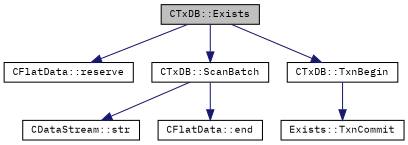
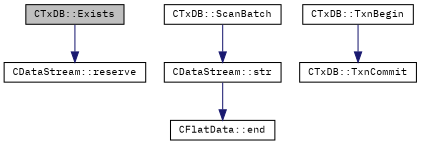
edge "CTxDB::Exists" -> "CTxDB::ScanBatch": removed
edge "CTxDB::Exists" -> "CTxDB::TxnBegin": removed
node "CFlatData::reserve": label "CFlatData::reserve" -> "CDataStream::reserve"
edge "CTxDB::ScanBatch" -> "CFlatData::end": now "CDataStream::str" -> "CFlatData::end"
node "Exists::TxnCommit": label "Exists::TxnCommit" -> "CTxDB::TxnCommit"
